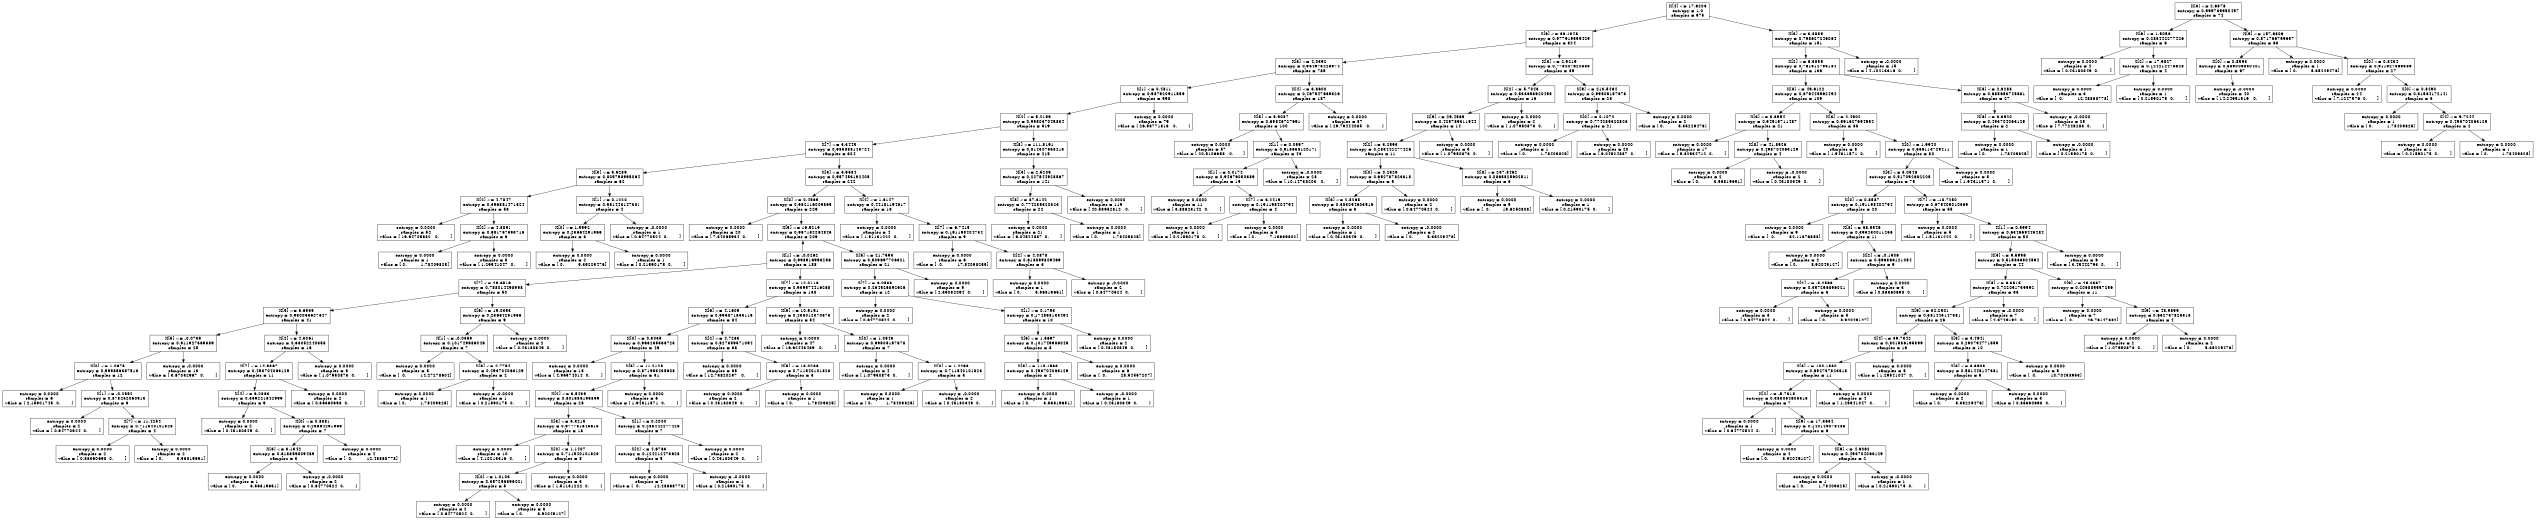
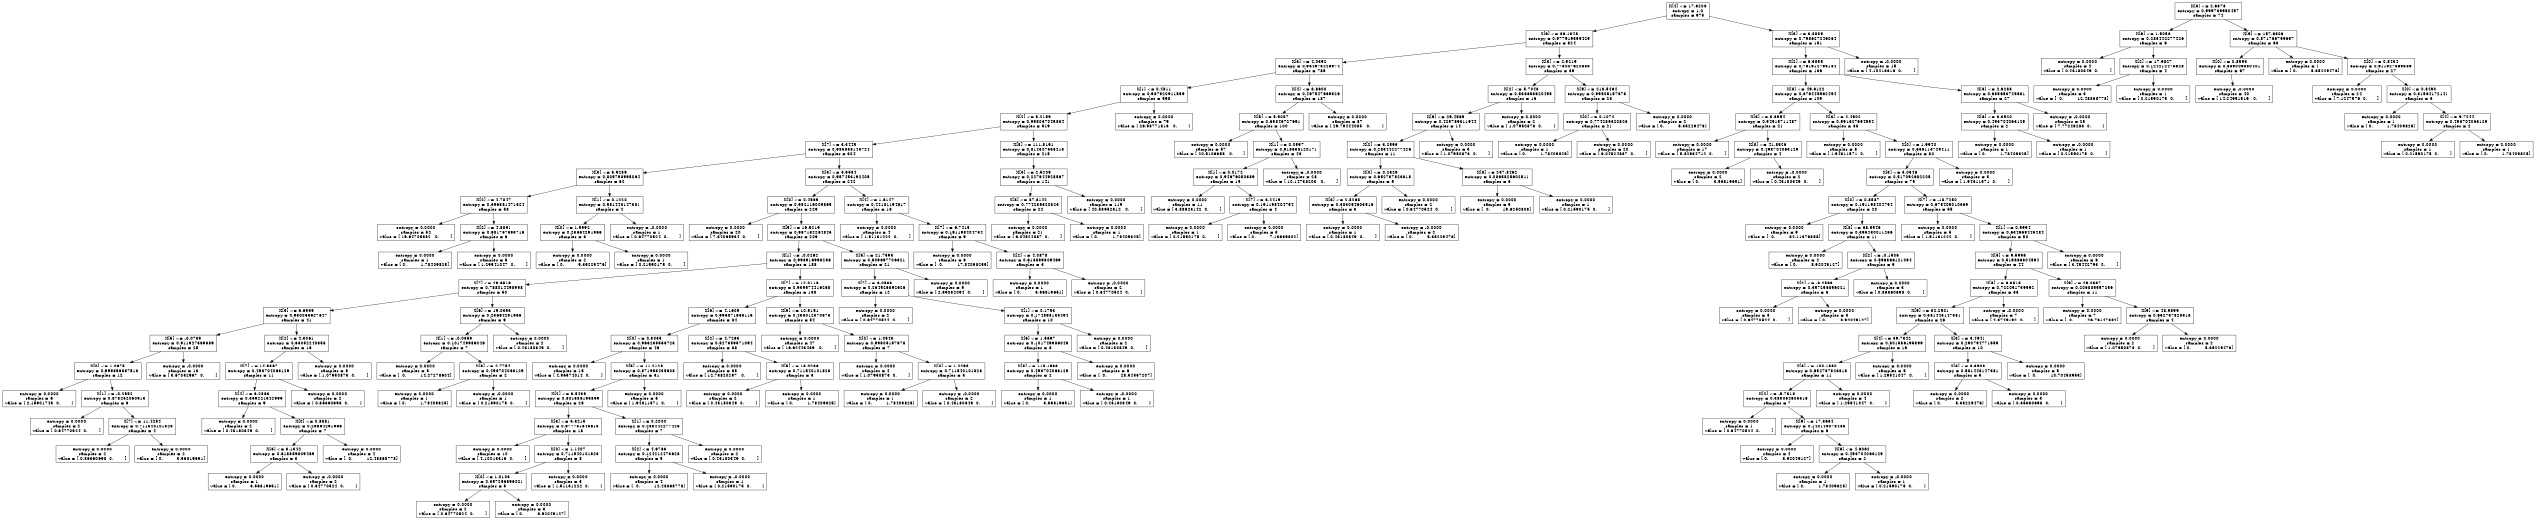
edge "X[1] <= -0.0262 entropy = 0.998916998256 samples = 188" -> "X[5] <= 16.5219 entropy = 0.967132264845 samples = 209": reversed
edge "X[6] <= 4.1605 entropy = 0.995871653116 samples = 84" -> "X[2] <= 4.7263 entropy = 0.527359571094 samples = 38": removed
